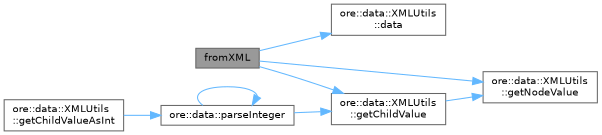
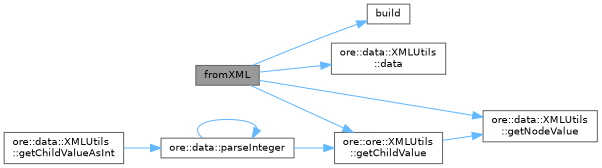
node "build": added
node "ore::data::XMLUtils ::getChildValue": label "ore::data::XMLUtils ::getChildValue" -> "ore::ore::XMLUtils ::getChildValue"
